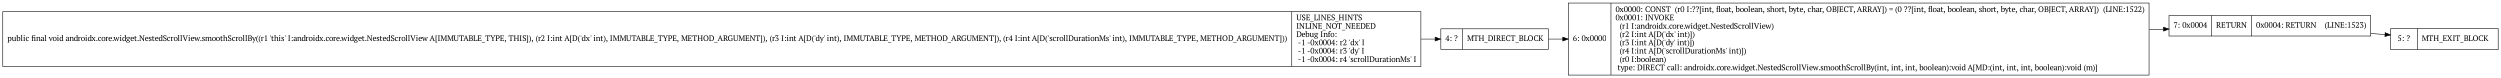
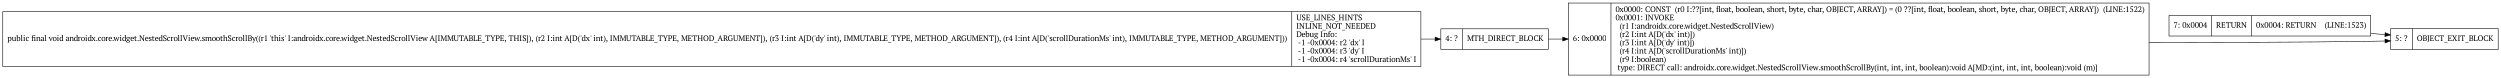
edge "6: 0x0000" -> "7: 0x0004": now "6: 0x0000" -> "5: ?"
node "5: ?": text "MTH_EXIT_BLOCK" -> "OBJECT_EXIT_BLOCK"
node "6: 0x0000": text "(r0 I:boolean)" -> "(r9 I:boolean)"
